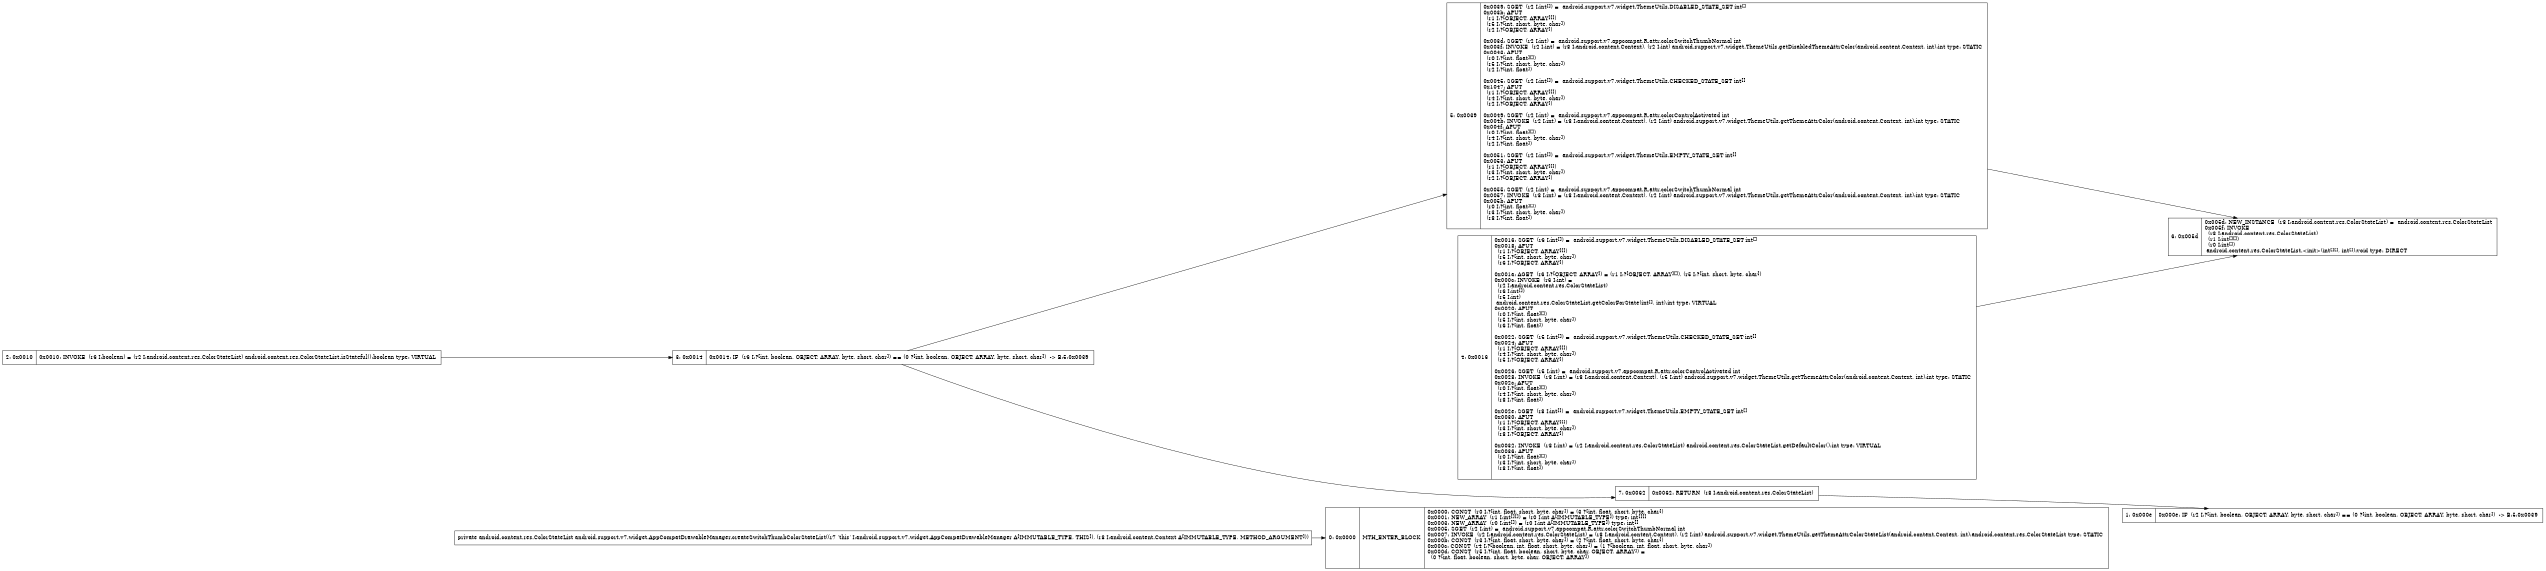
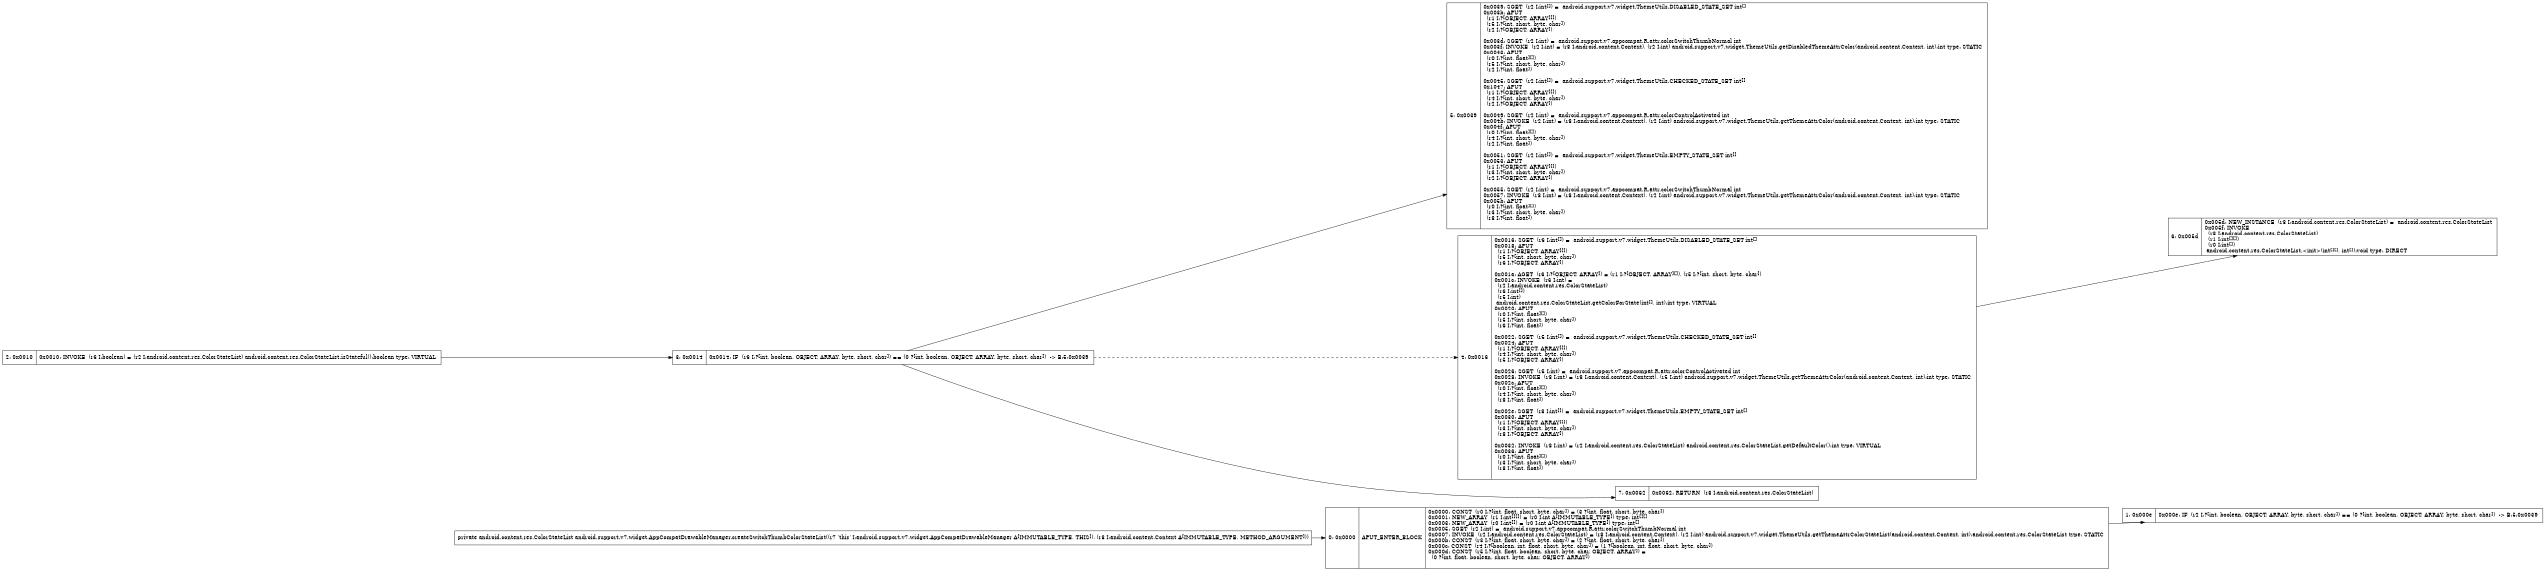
edge "5: 0x0039" -> "6: 0x005d": removed
node "4: 0x0016": text "0x000c: INVOKE  (r6 I:int) =" -> "0x001c: INVOKE  (r6 I:int) ="
edge "3: 0x0014" -> "4: 0x0016": added
edge "7: 0x0062" -> "1: 0x000e": now "0: 0x0000" -> "1: 0x000e"
node "0: 0x0000": text "MTH_ENTER_BLOCK" -> "APUT_ENTER_BLOCK"
